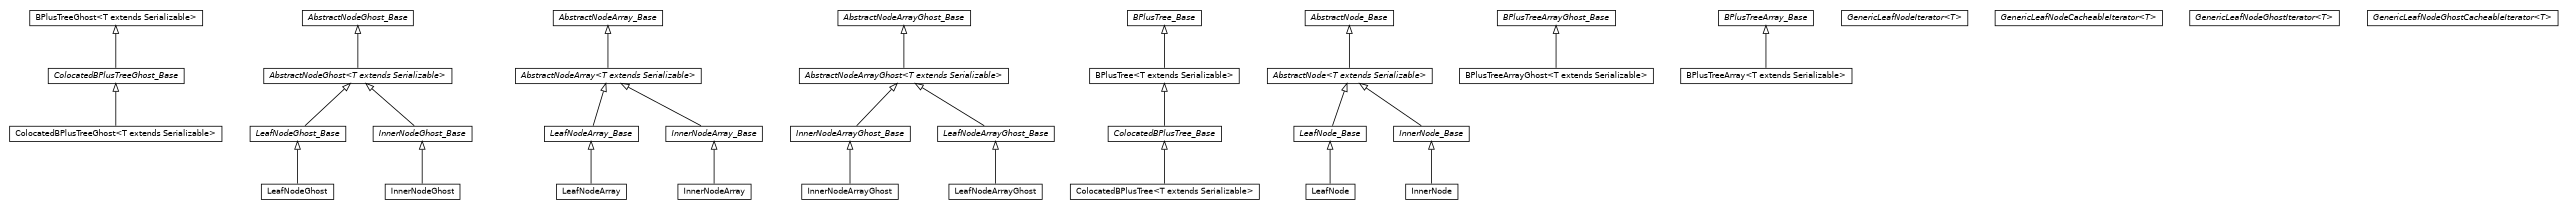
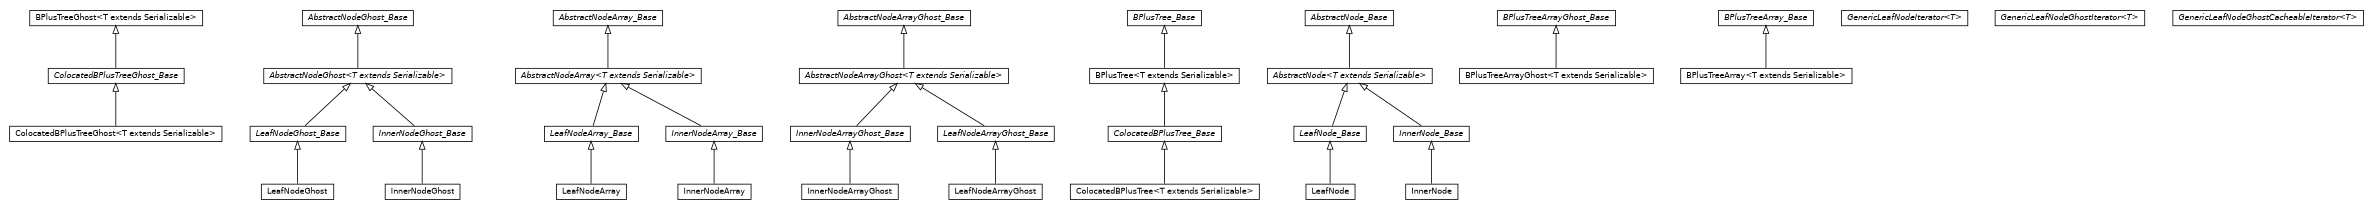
node "GenericLeafNodeCacheableIterator<T>": removed
